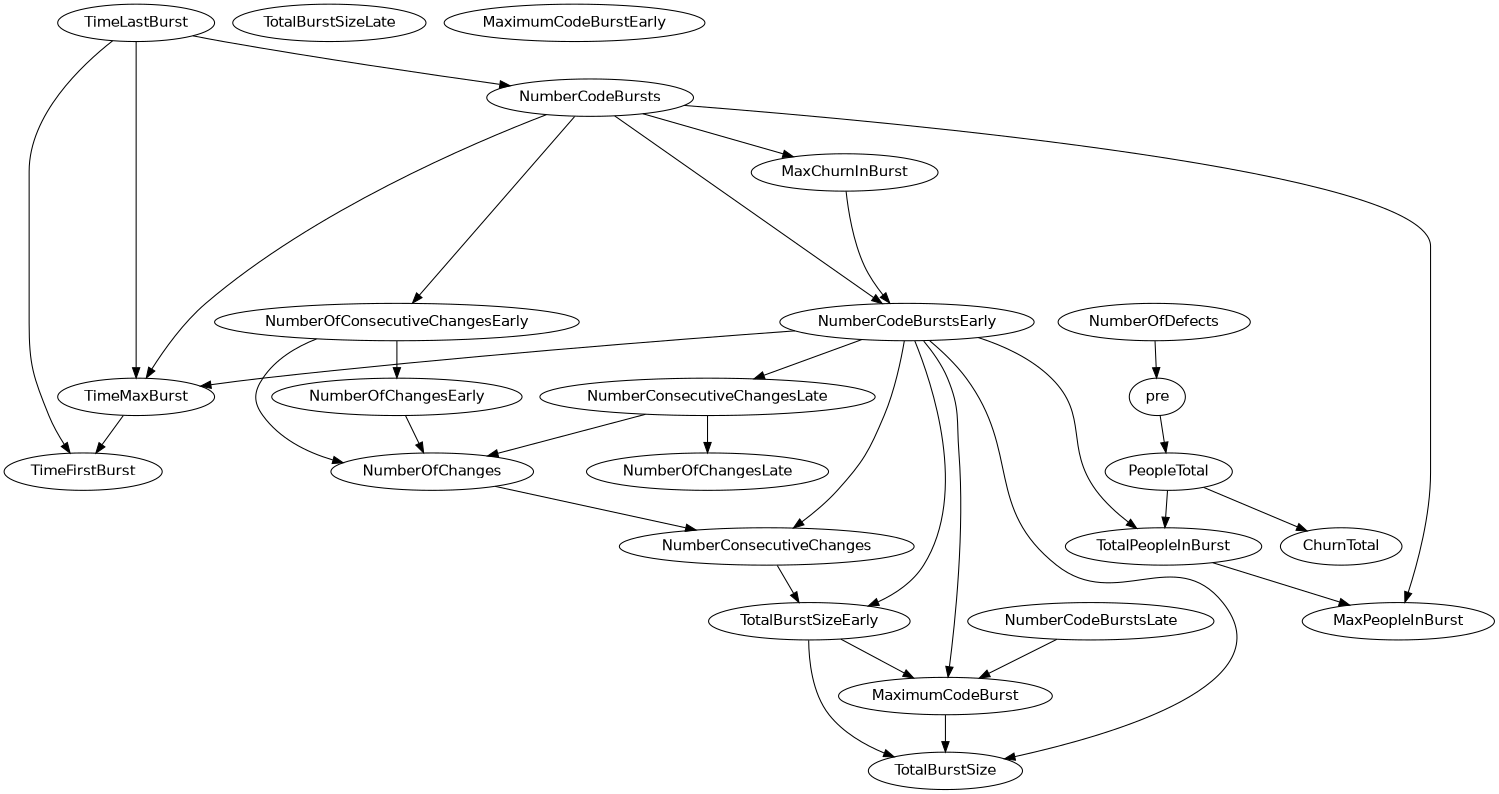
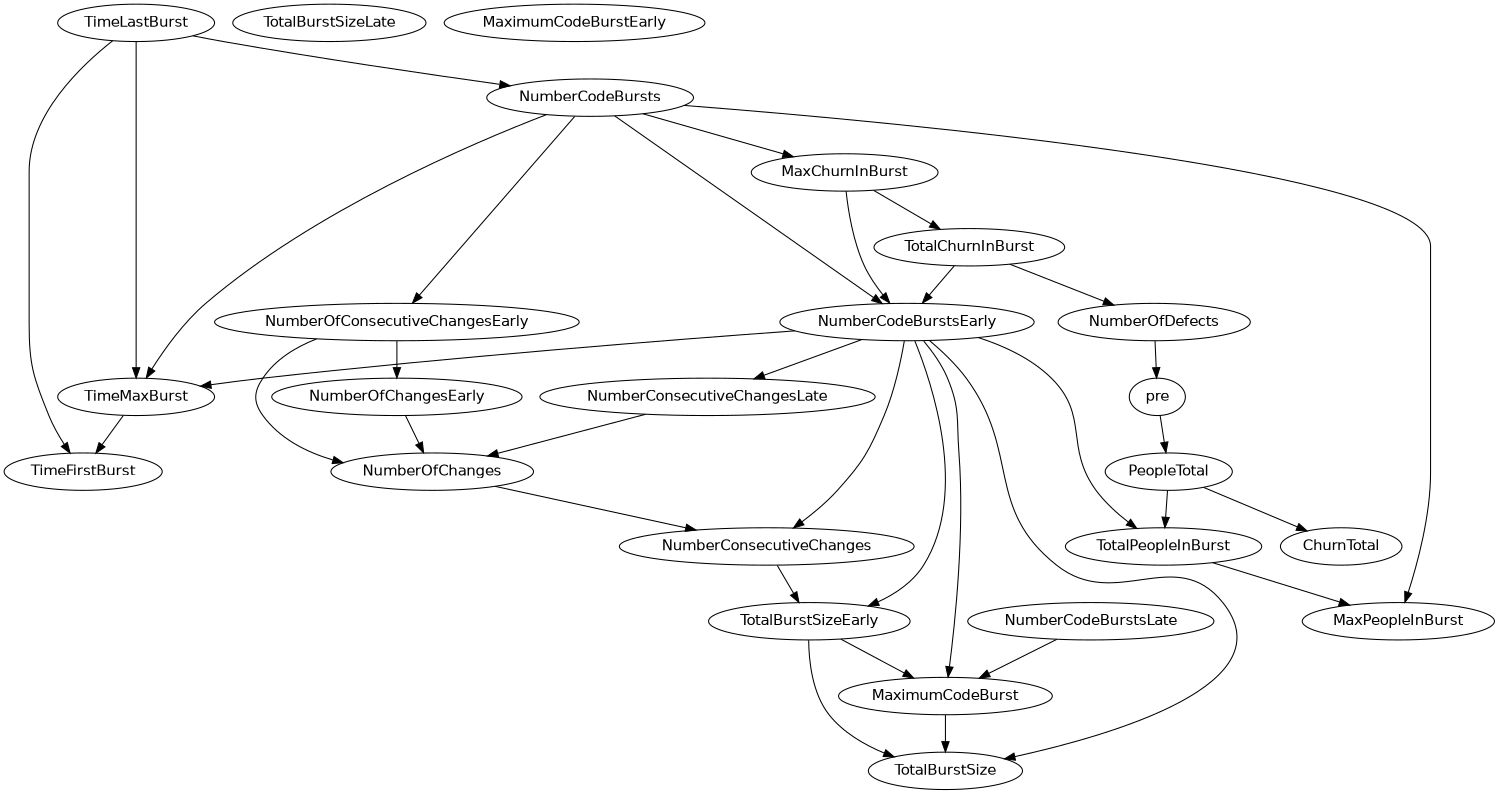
node "TotalChurnInBurst": added
node "NumberOfChangesLate": removed
